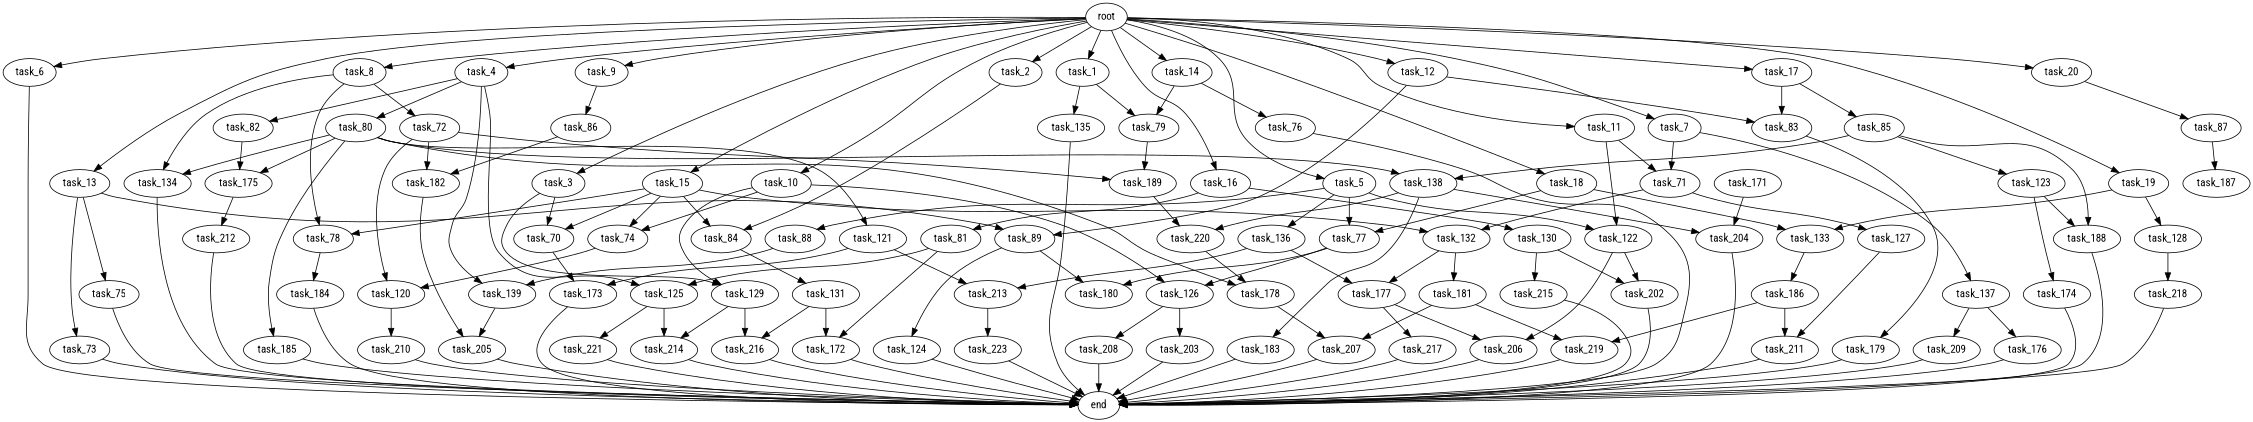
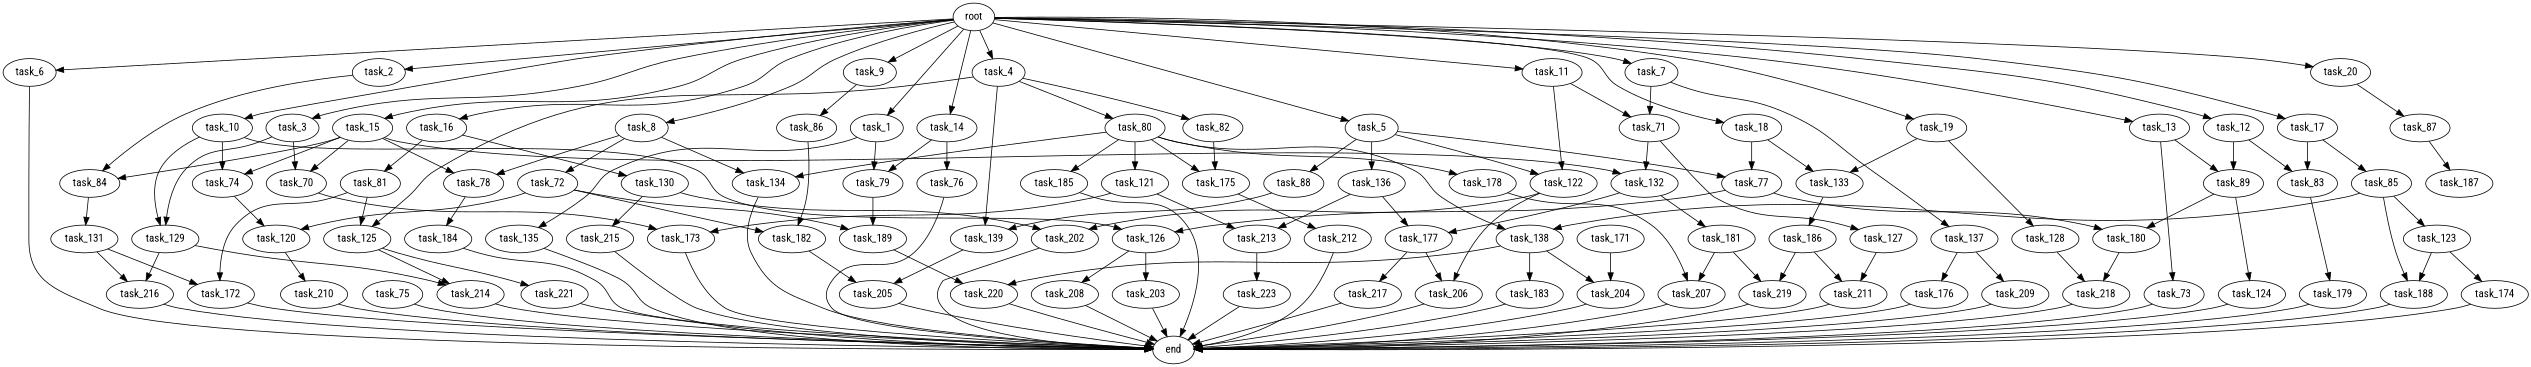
edge "task_13" -> "task_75": removed
edge "task_220" -> "task_178": now "task_220" -> "end"
edge "task_180" -> "task_218": added
